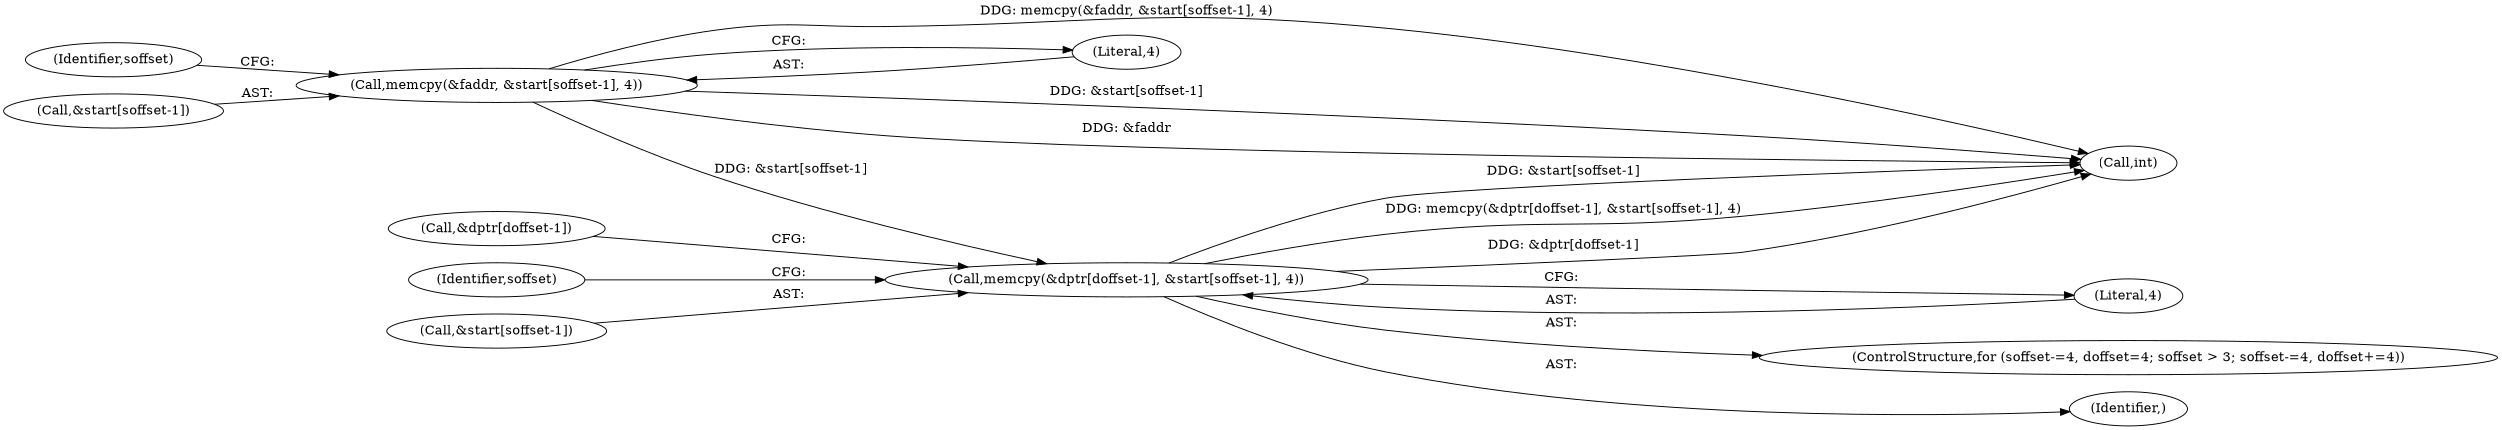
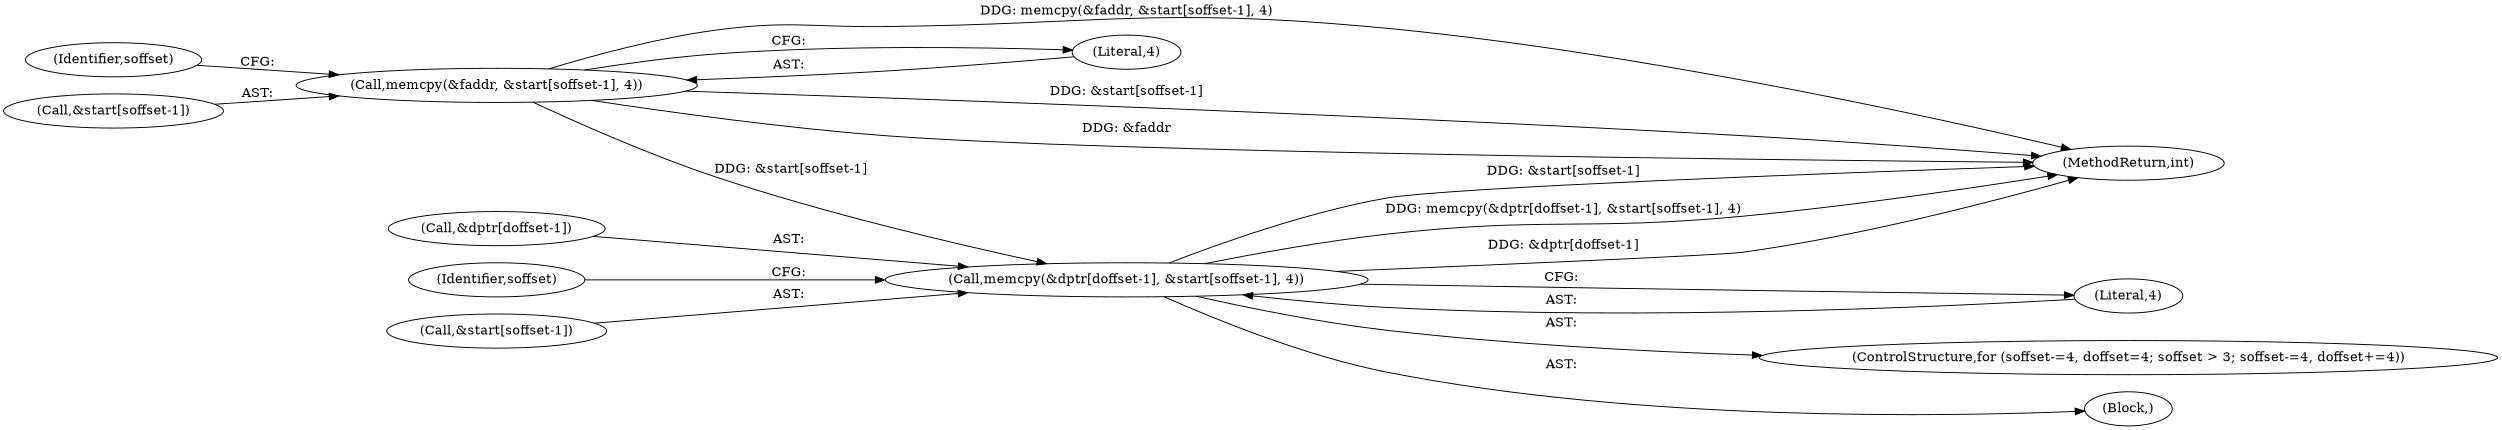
node "(Call,int)": label "(Call,int)" -> "(MethodReturn,int)"
edge "(Call,&dptr[doffset-1])" -> "(Call,memcpy(&dptr[doffset-1], &start[soffset-1], 4))": label "CFG: " -> "AST: "
node "(Identifier,)": label "(Identifier,)" -> "(Block,)"
